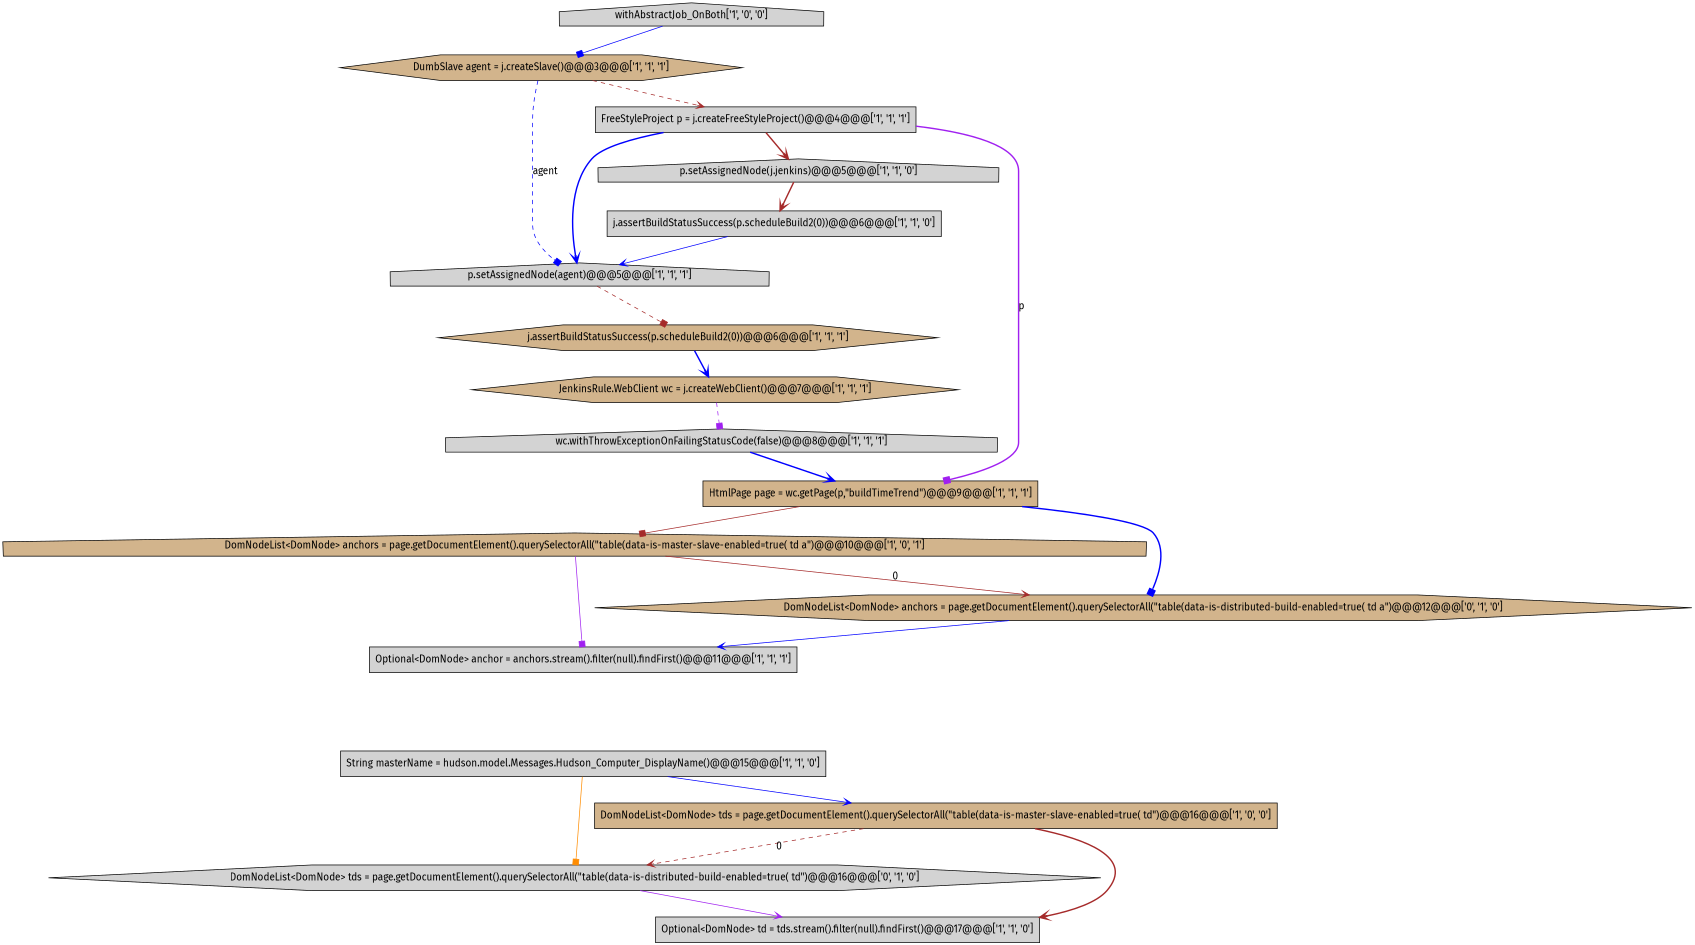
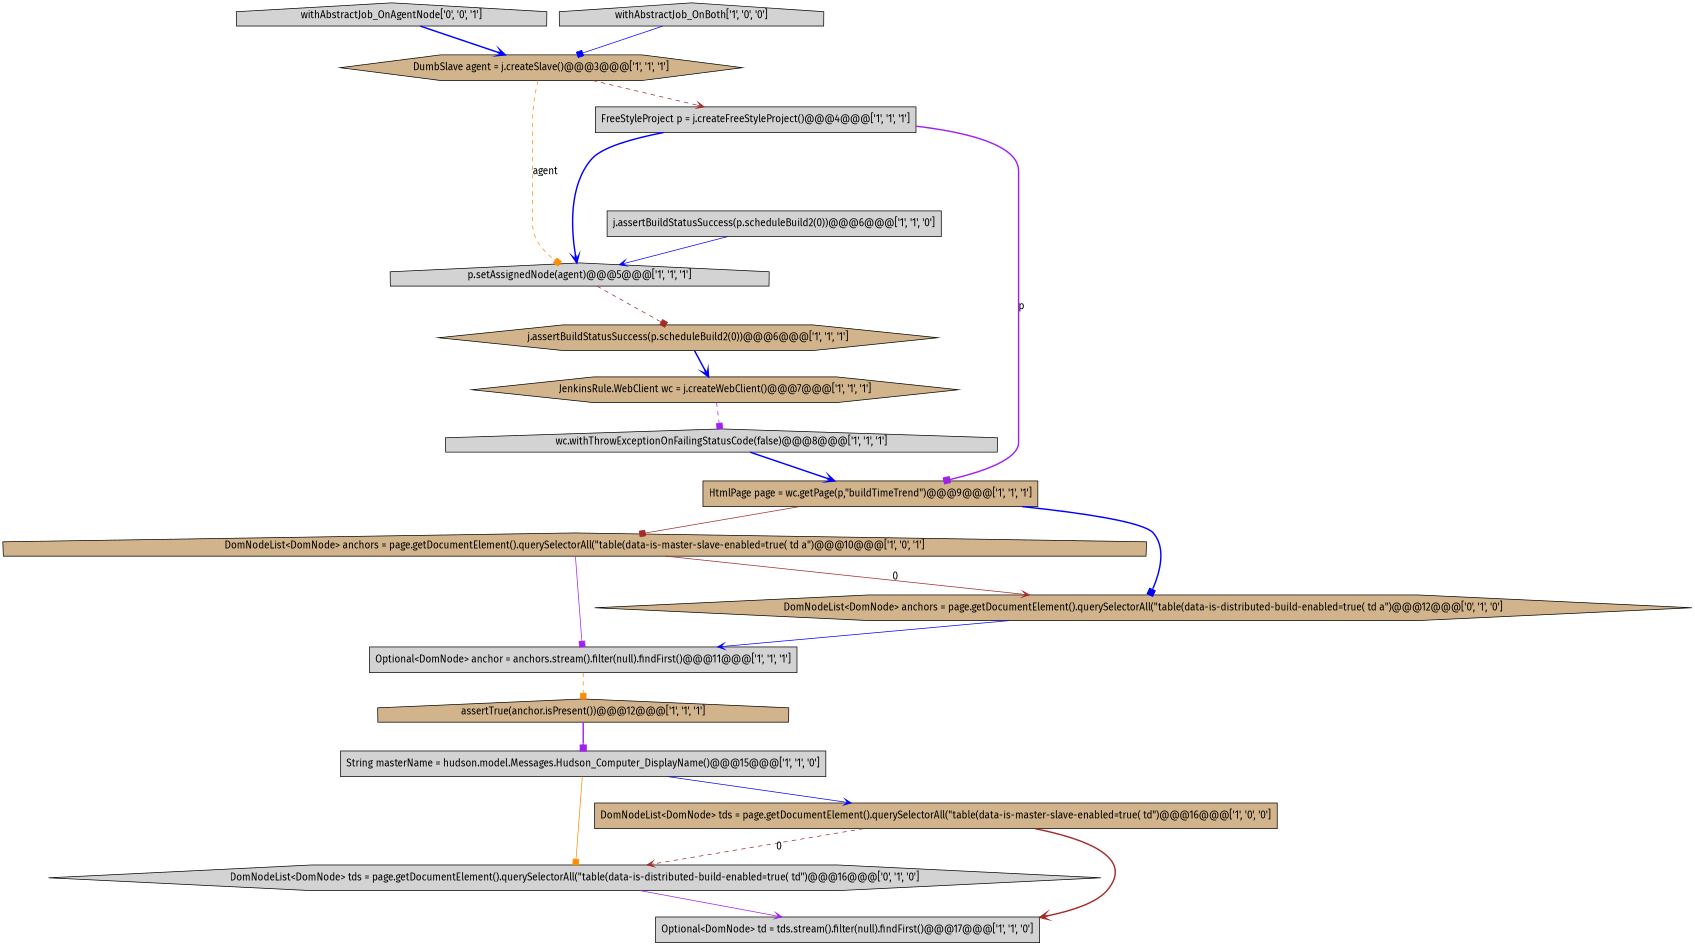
node "withAbstractJob_OnAgentNode['0', '0', '1']": added
node "p.setAssignedNode(j.jenkins)@@@5@@@['1', '1', '0']": removed
edge "DumbSlave agent = j.createSlave()@@@3@@@['1', '1', '1']" -> "p.setAssignedNode(agent)@@@5@@@['1', '1', '1']": color blue -> darkorange
node "assertTrue(anchor.isPresent())@@@12@@@['1', '1', '1']": added
